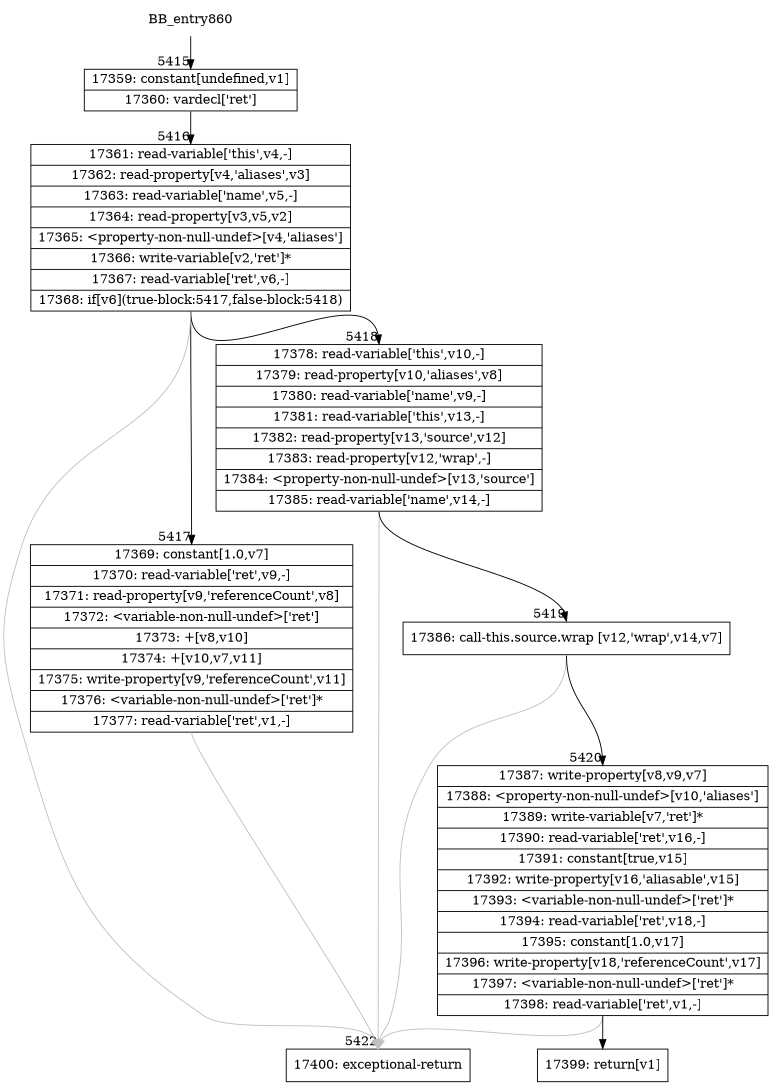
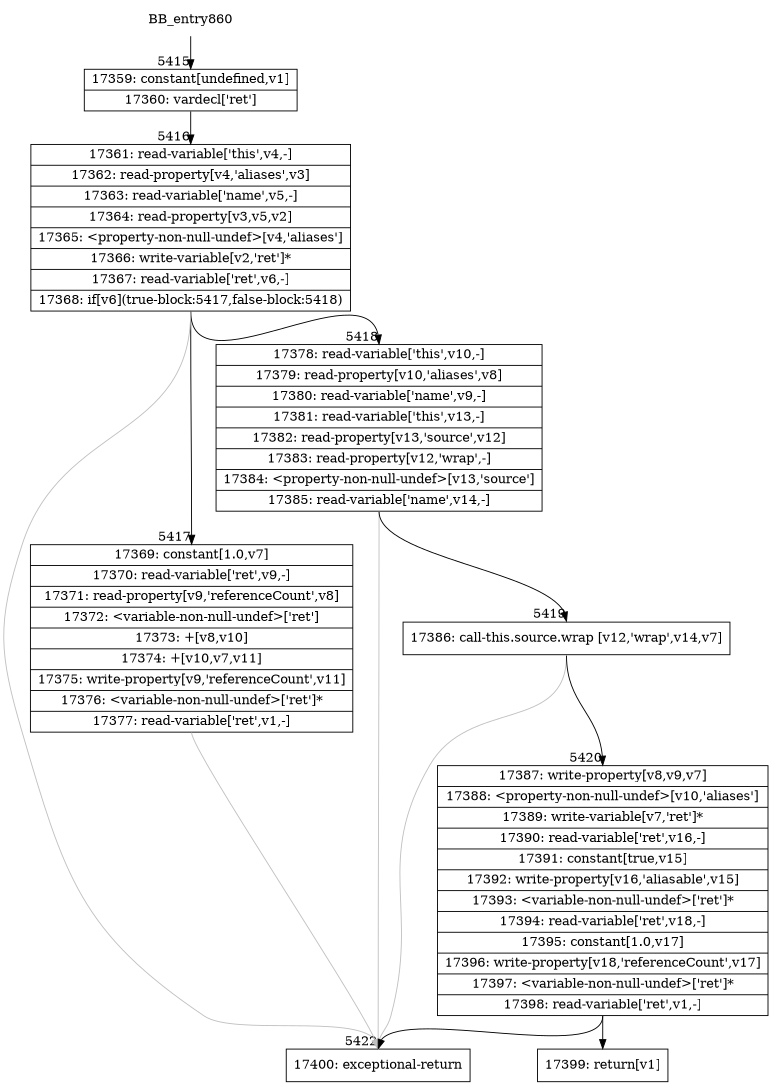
edge "17387: write-property[v8,v9,v7]" -> "17400: exceptional-return": color gray -> black
